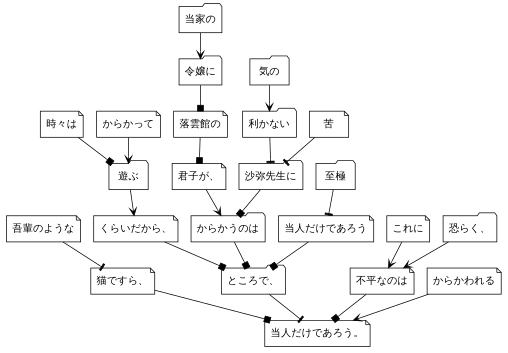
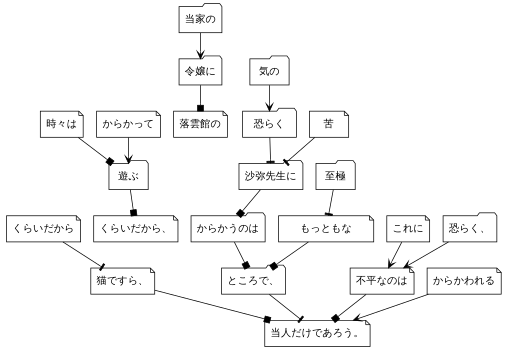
node "利かない": label "利かない" -> "恐らく"
node "君子が、": removed
edge "遊ぶ" -> "くらいだから、": arrowhead vee -> box
node "吾輩のような": label "吾輩のような" -> "くらいだから"
node "当人だけであろう": label "当人だけであろう" -> "もっともな"
edge "くらいだから、" -> "ところで、": removed
